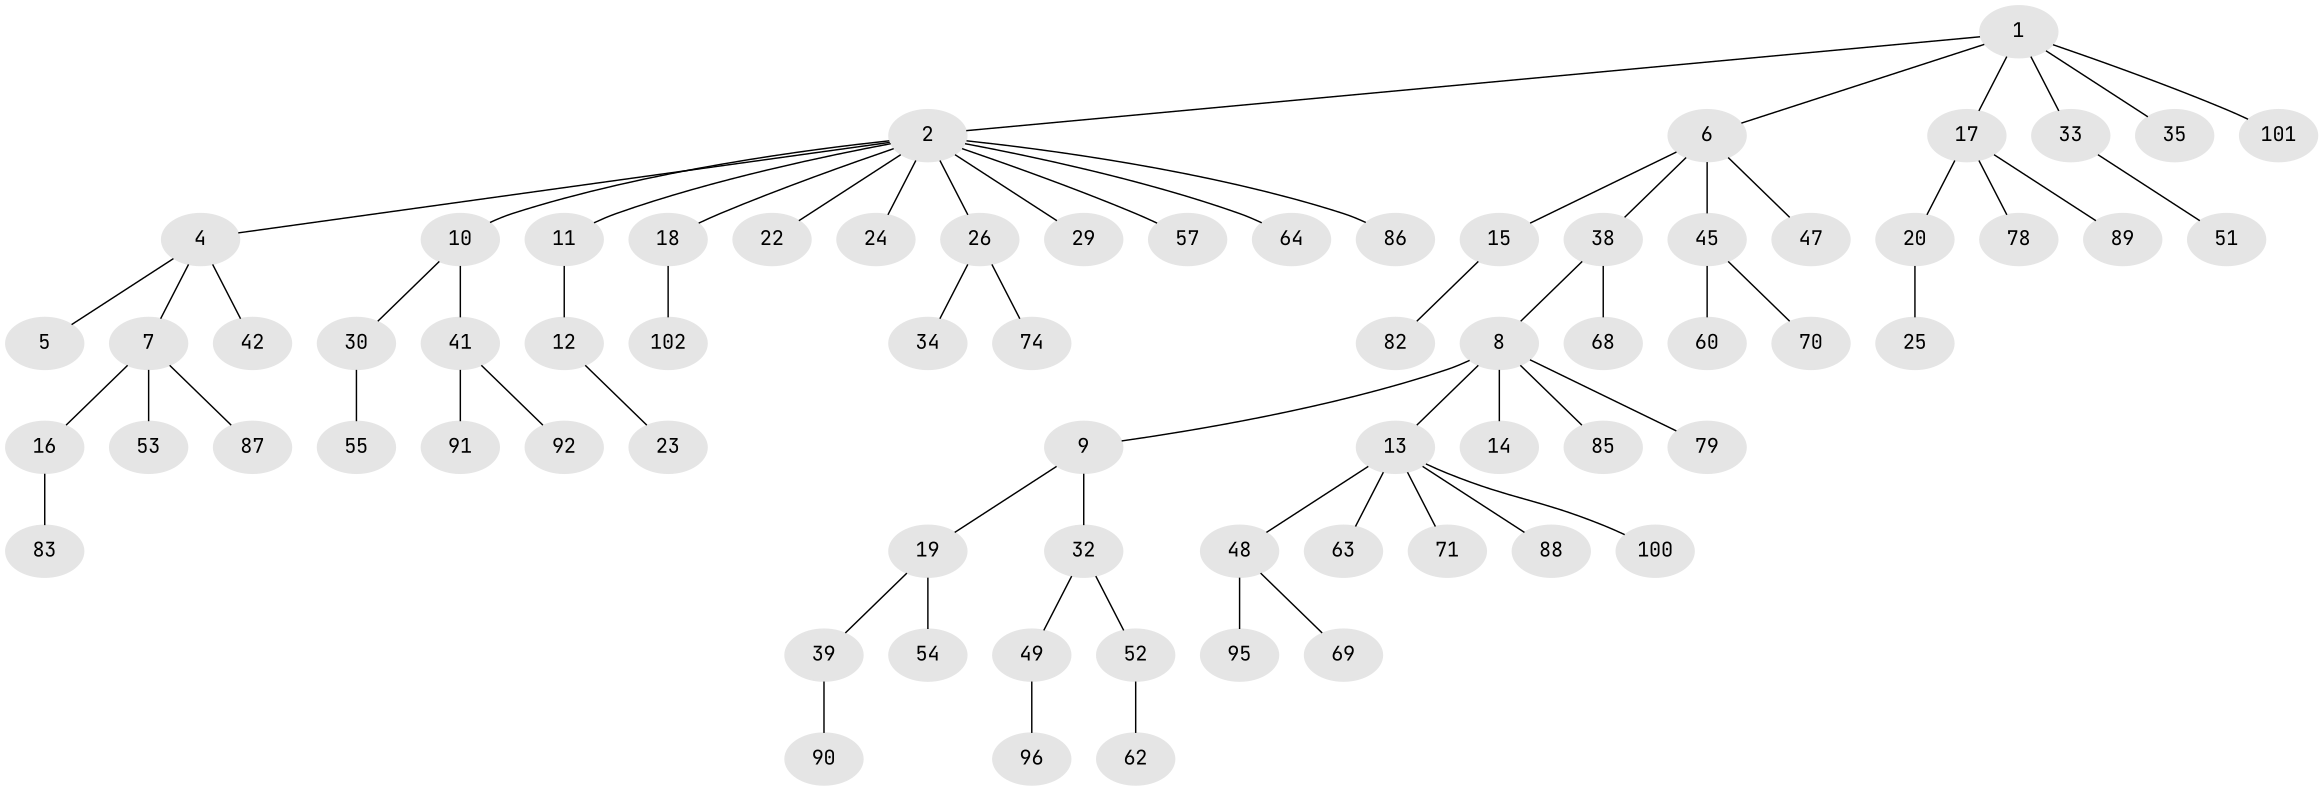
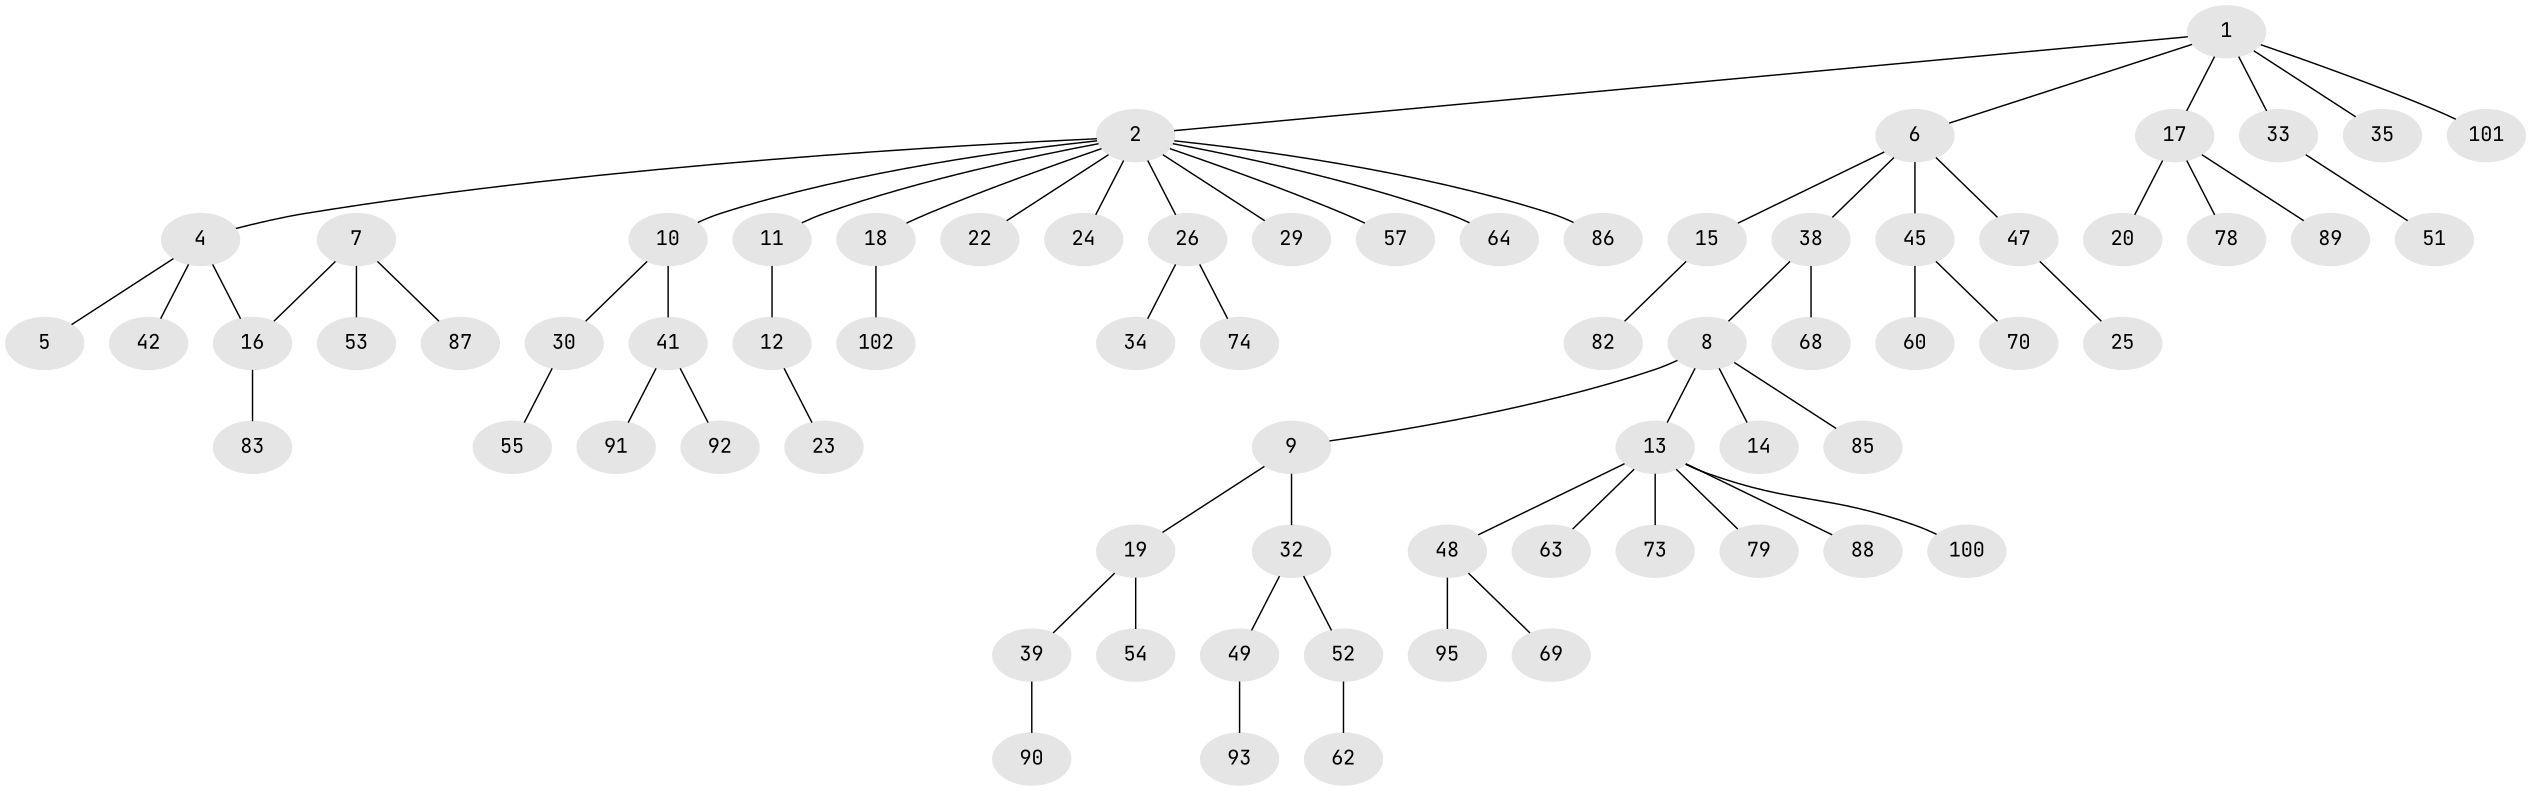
edge "4" -- "7": now "4" -- "16"
edge "20" -- "25": now "47" -- "25"
edge "8" -- "79": now "13" -- "79"
node "71": label "71" -> "73"
node "96": label "96" -> "93"
